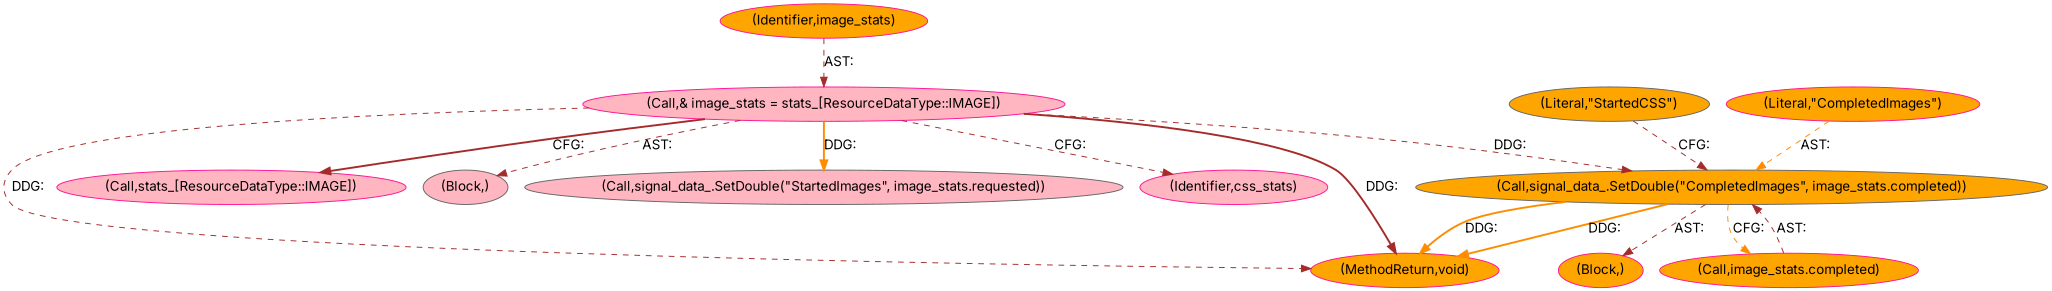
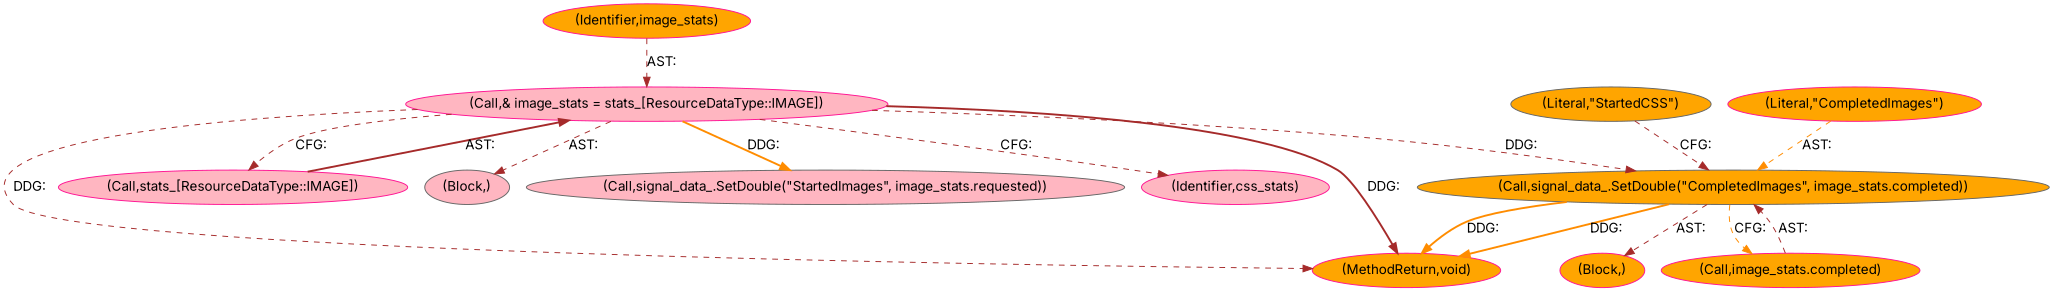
edge "(Call,& image_stats = stats_[ResourceDataType::IMAGE])" -> "(Call,stats_[ResourceDataType::IMAGE])": style bold -> dashed
edge "(Call,stats_[ResourceDataType::IMAGE])" -> "(Call,& image_stats = stats_[ResourceDataType::IMAGE])": added, label "AST:"
